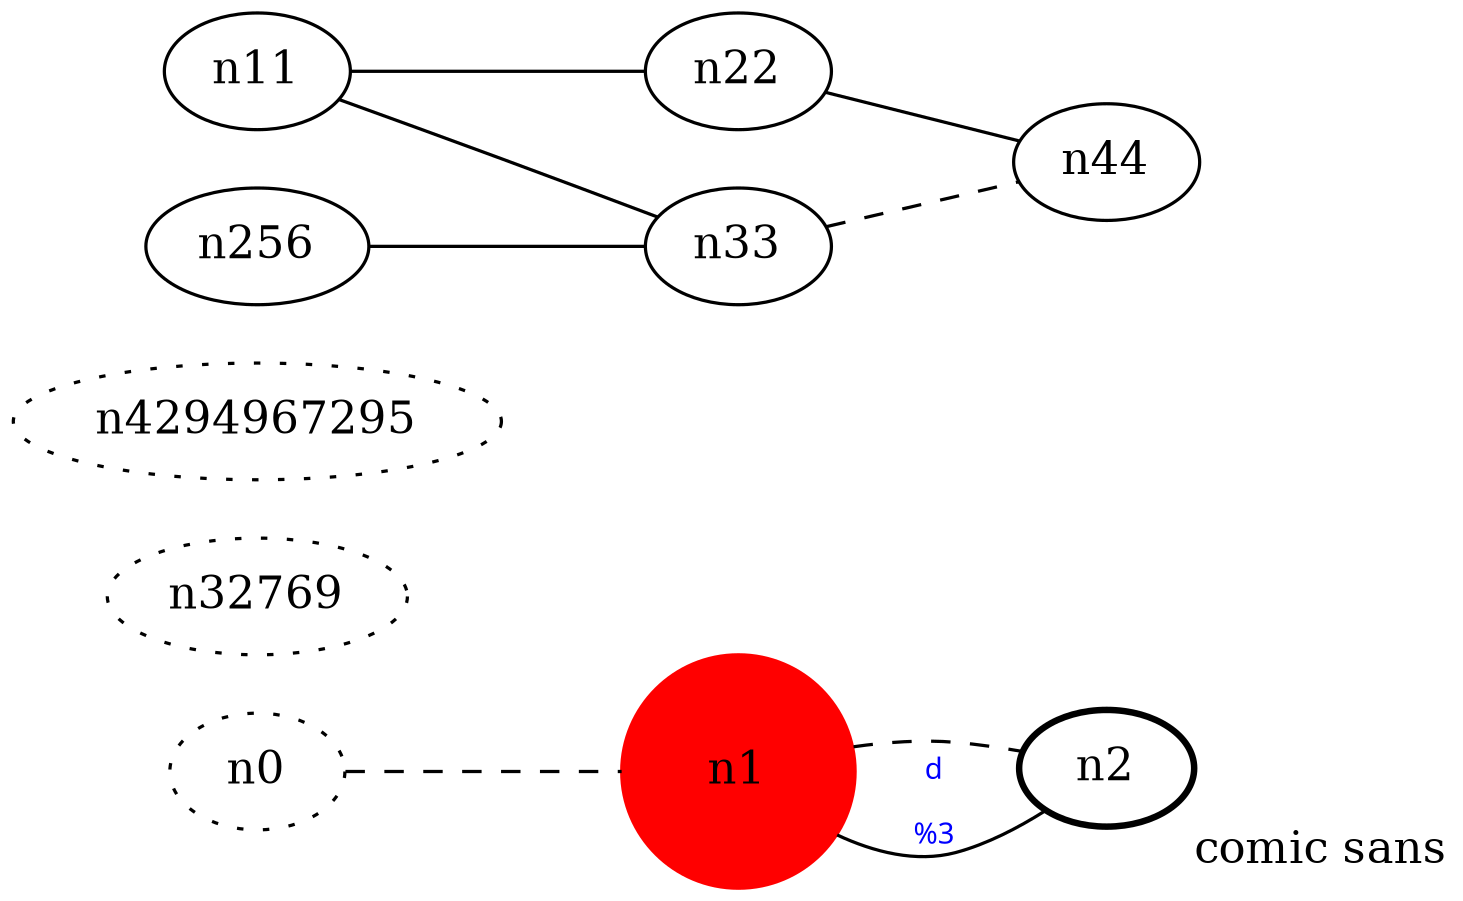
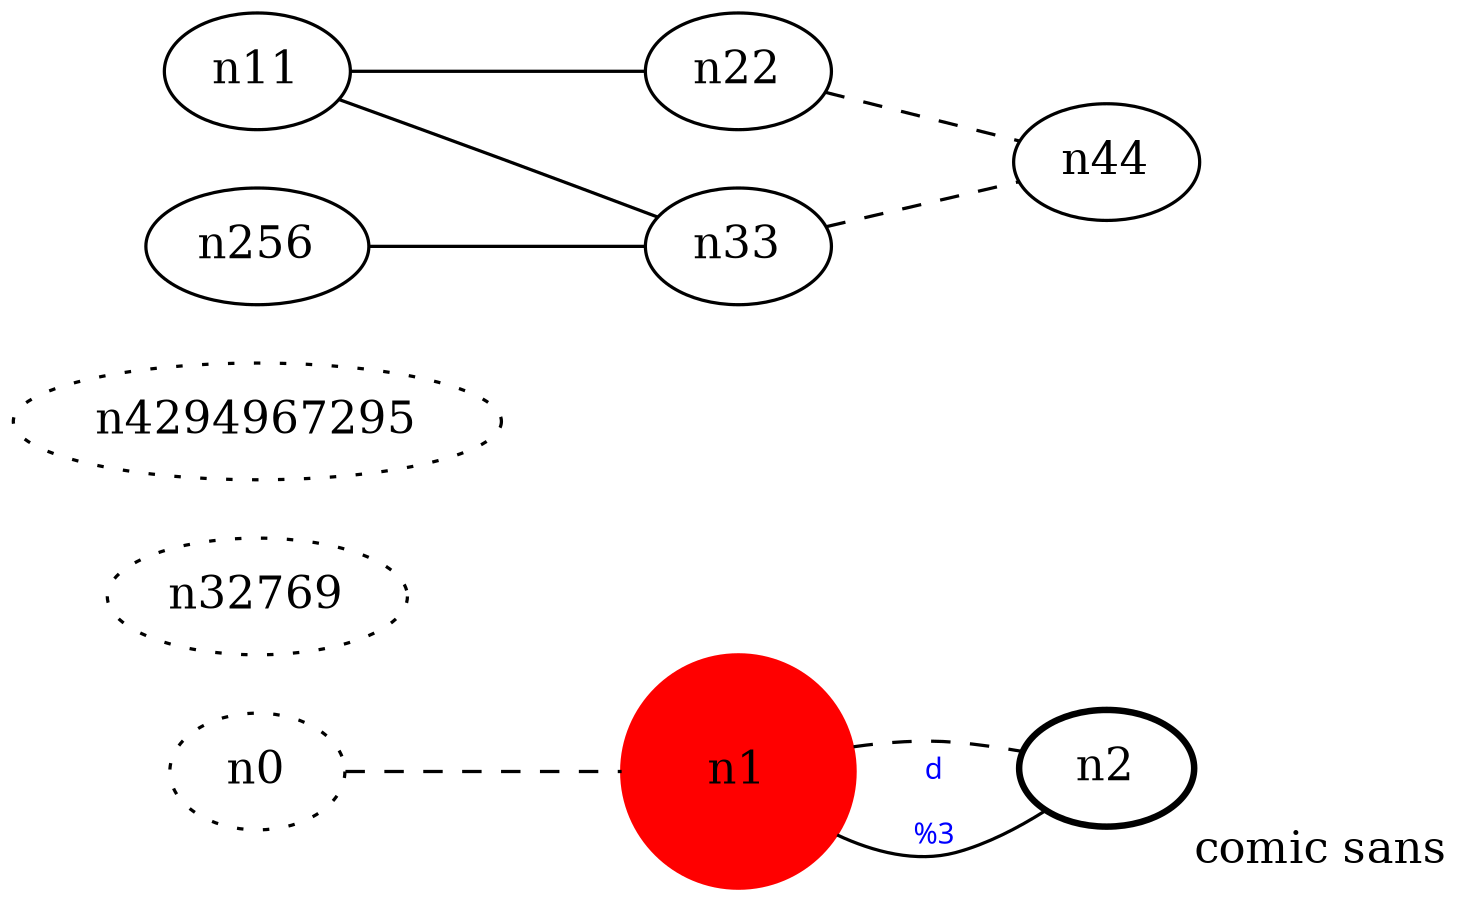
edge "n22" -- "n44": style solid -> dashed
